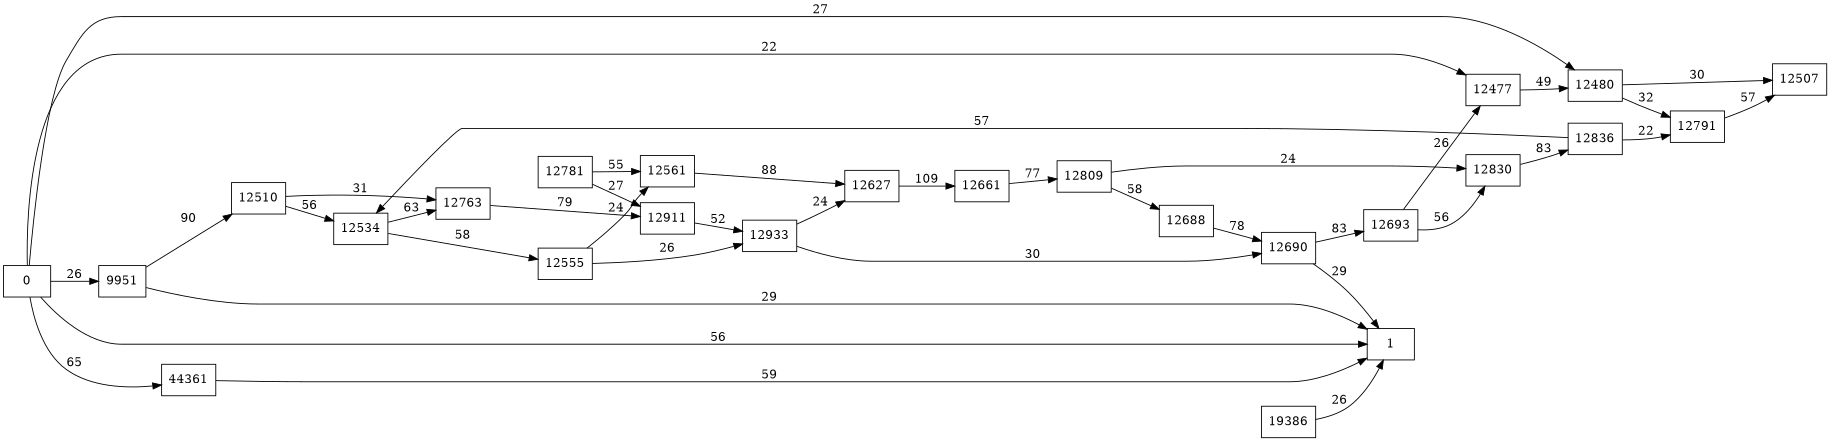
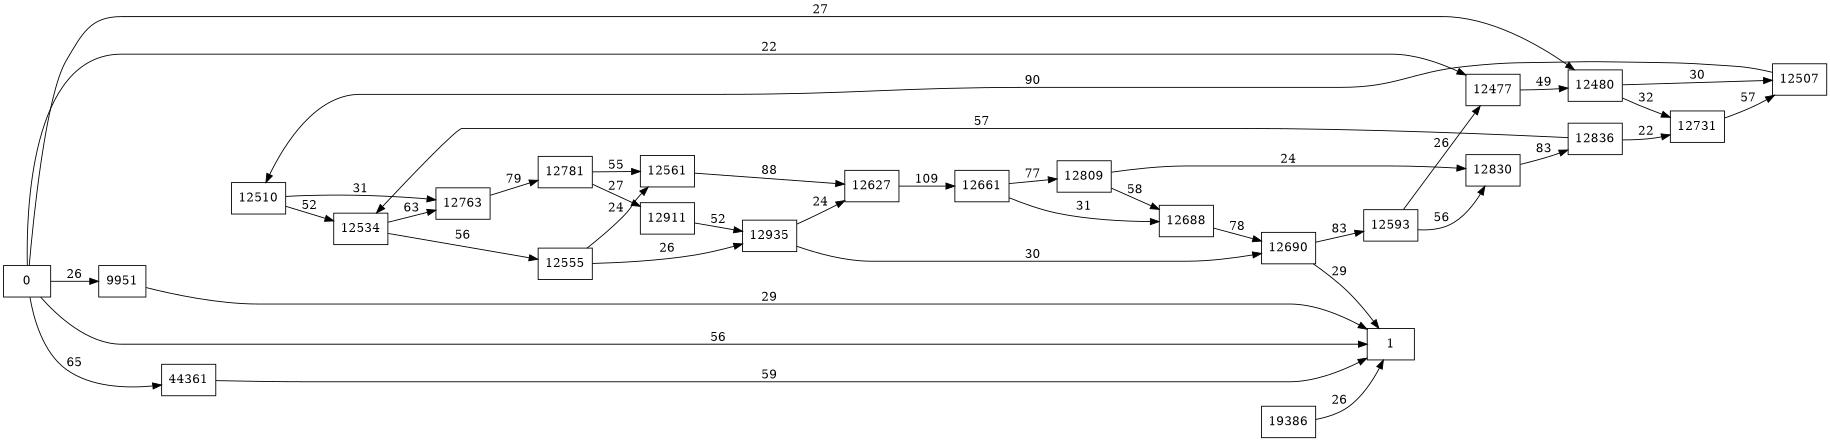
node "12791": label "12791" -> "12731"
edge "12510" -> "12534": label "56" -> "52"
edge "12763" -> "12911": now "12763" -> "12781"
edge "12661" -> "12688": added, label "31"
node "12693": label "12693" -> "12593"
edge "12534" -> "12555": label "58" -> "56"
node "12933": label "12933" -> "12935"
edge "9951" -> "12510": now "12507" -> "12510"
